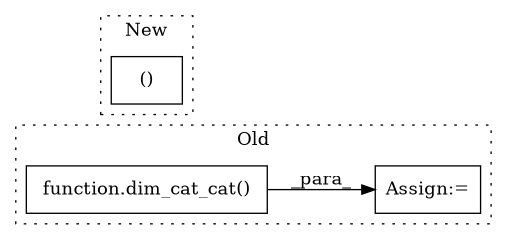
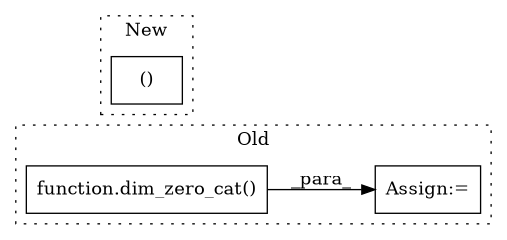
node "function.dim_cat_cat()": label "function.dim_cat_cat()" -> "function.dim_zero_cat()"
